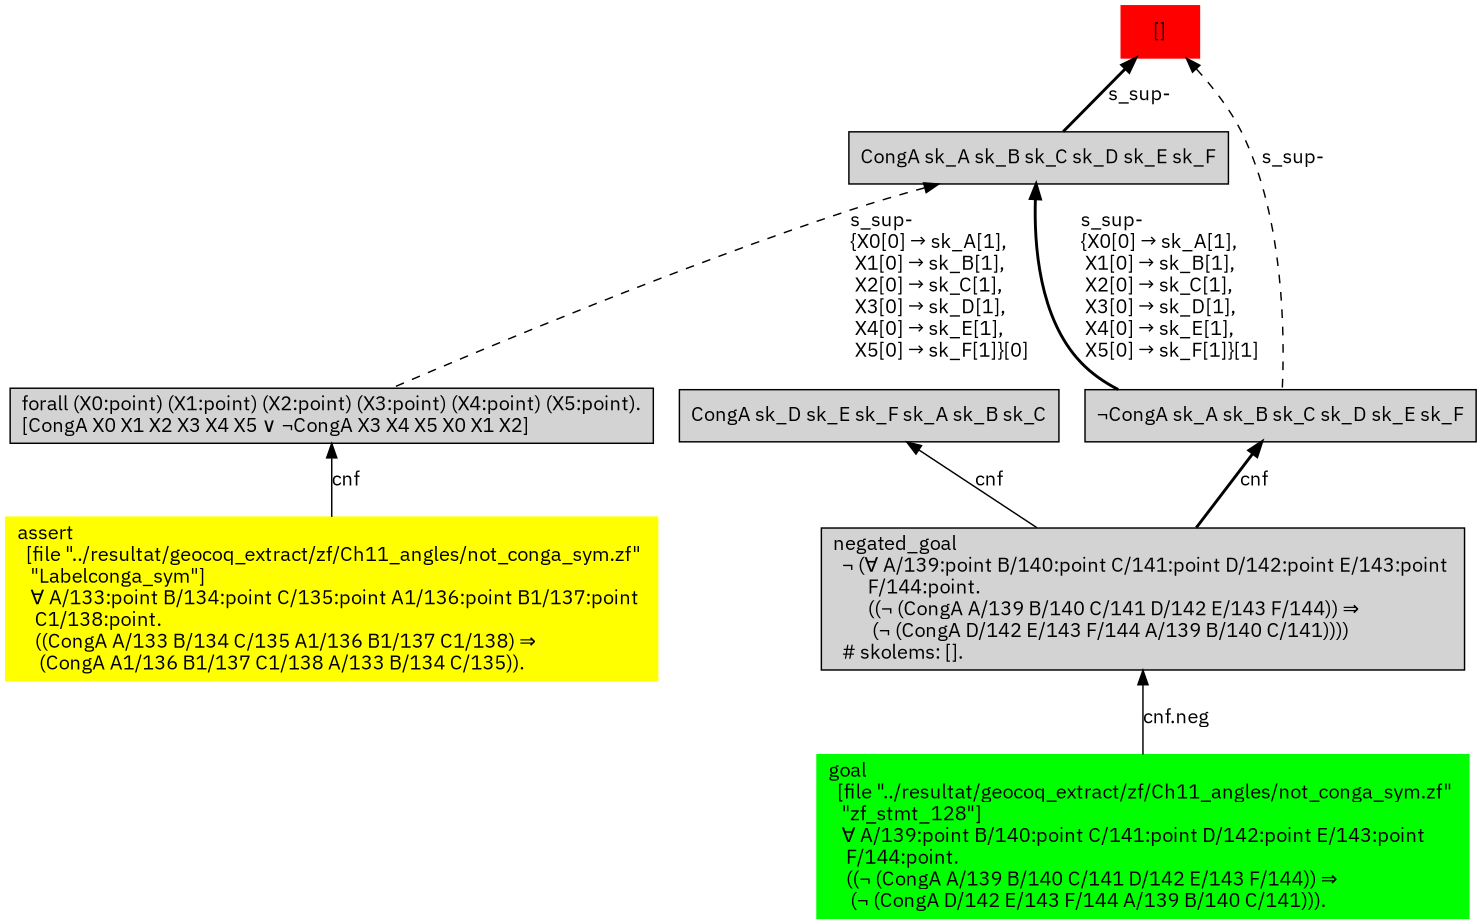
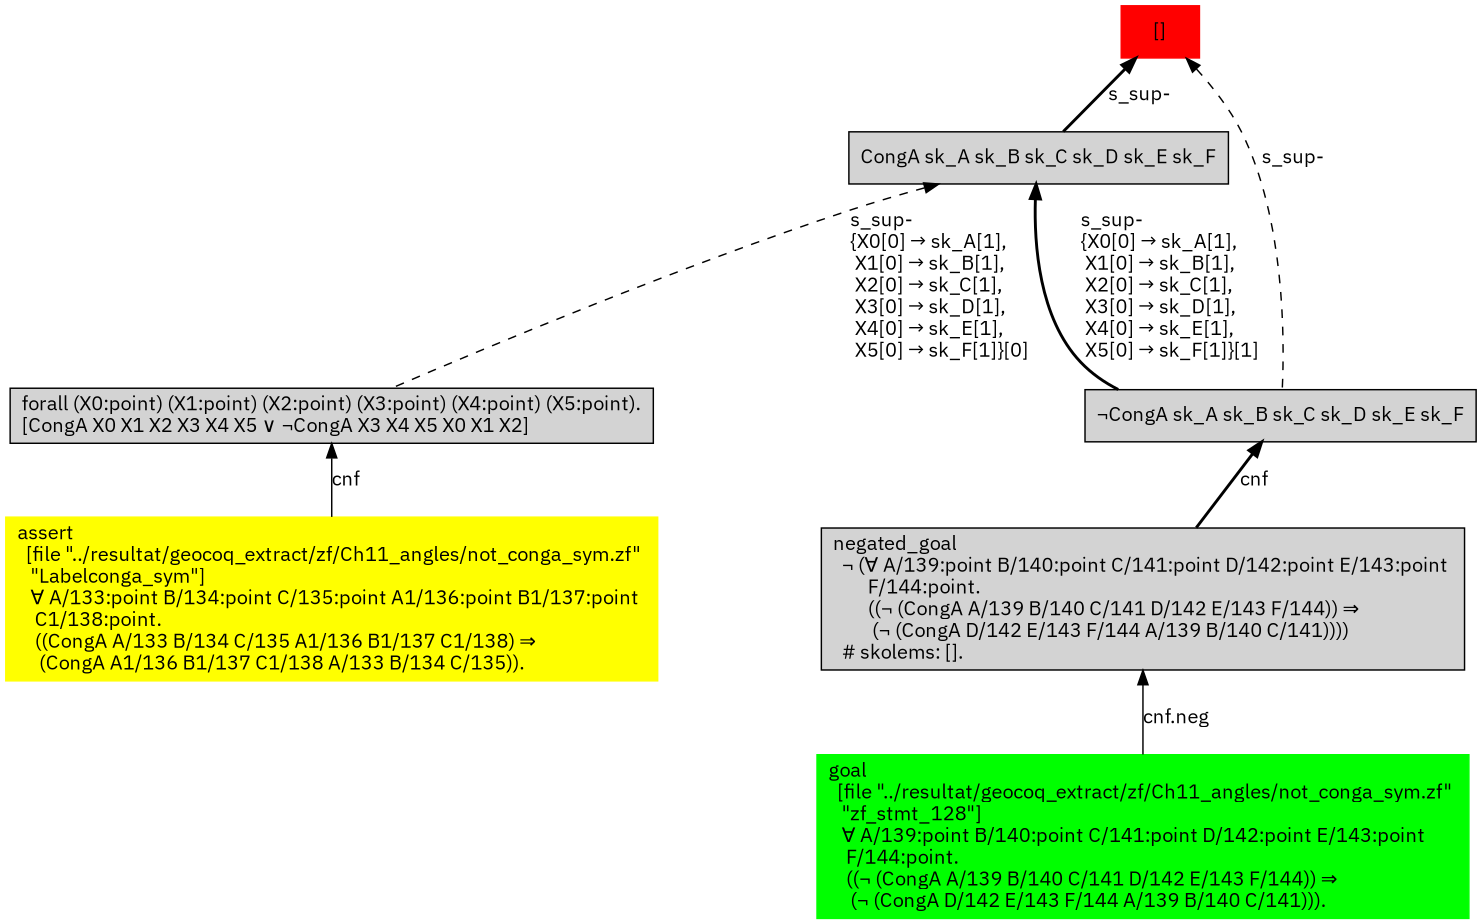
node "CongA sk_D sk_E sk_F sk_A sk_B sk_C": removed
